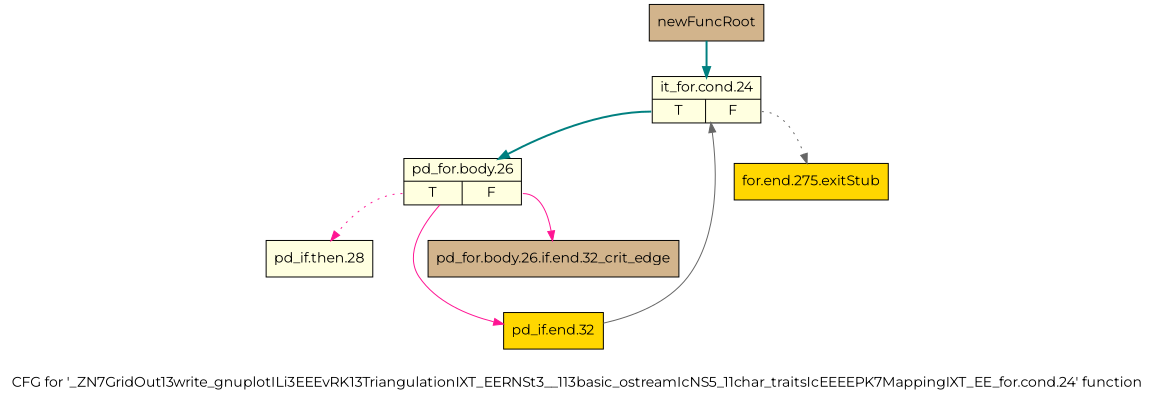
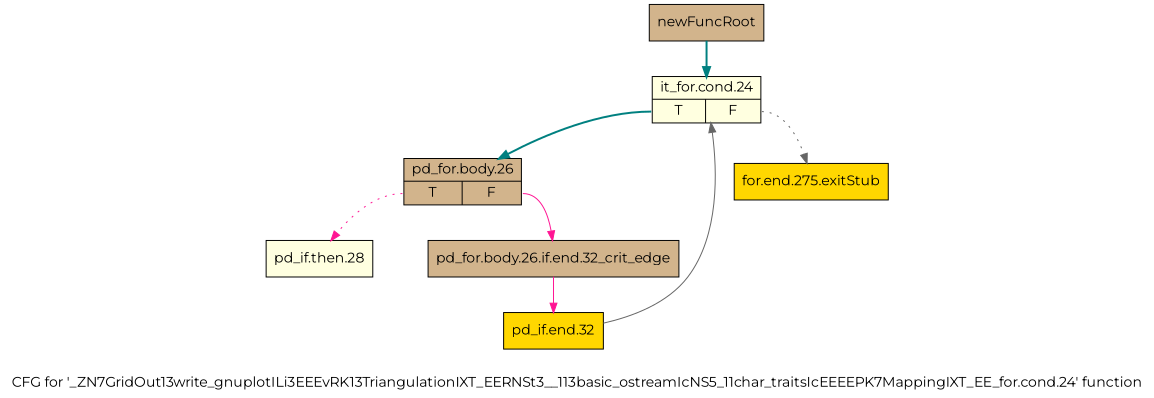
node "pd_for.body.26": fillcolor lightyellow -> tan
edge "pd_for.body.26" -> "pd_if.end.32": now "pd_for.body.26.if.end.32_crit_edge" -> "pd_if.end.32"
